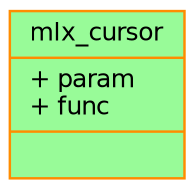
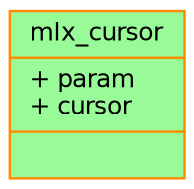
node "mlx_cursor": text "+ func" -> "+ cursor"
